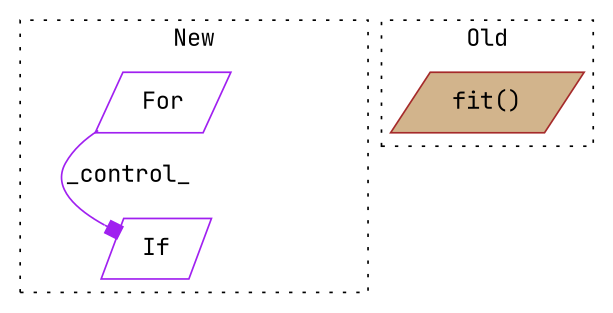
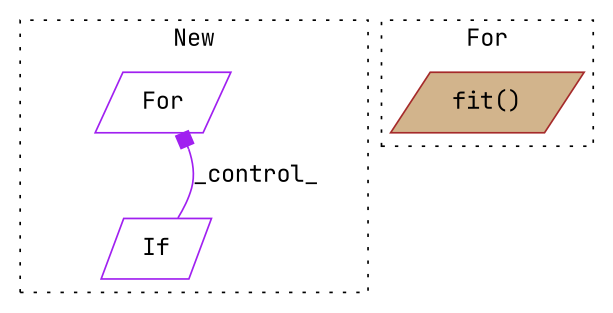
cluster "Old": label "Old" -> "For"
edge "For" -> "If": reversed
